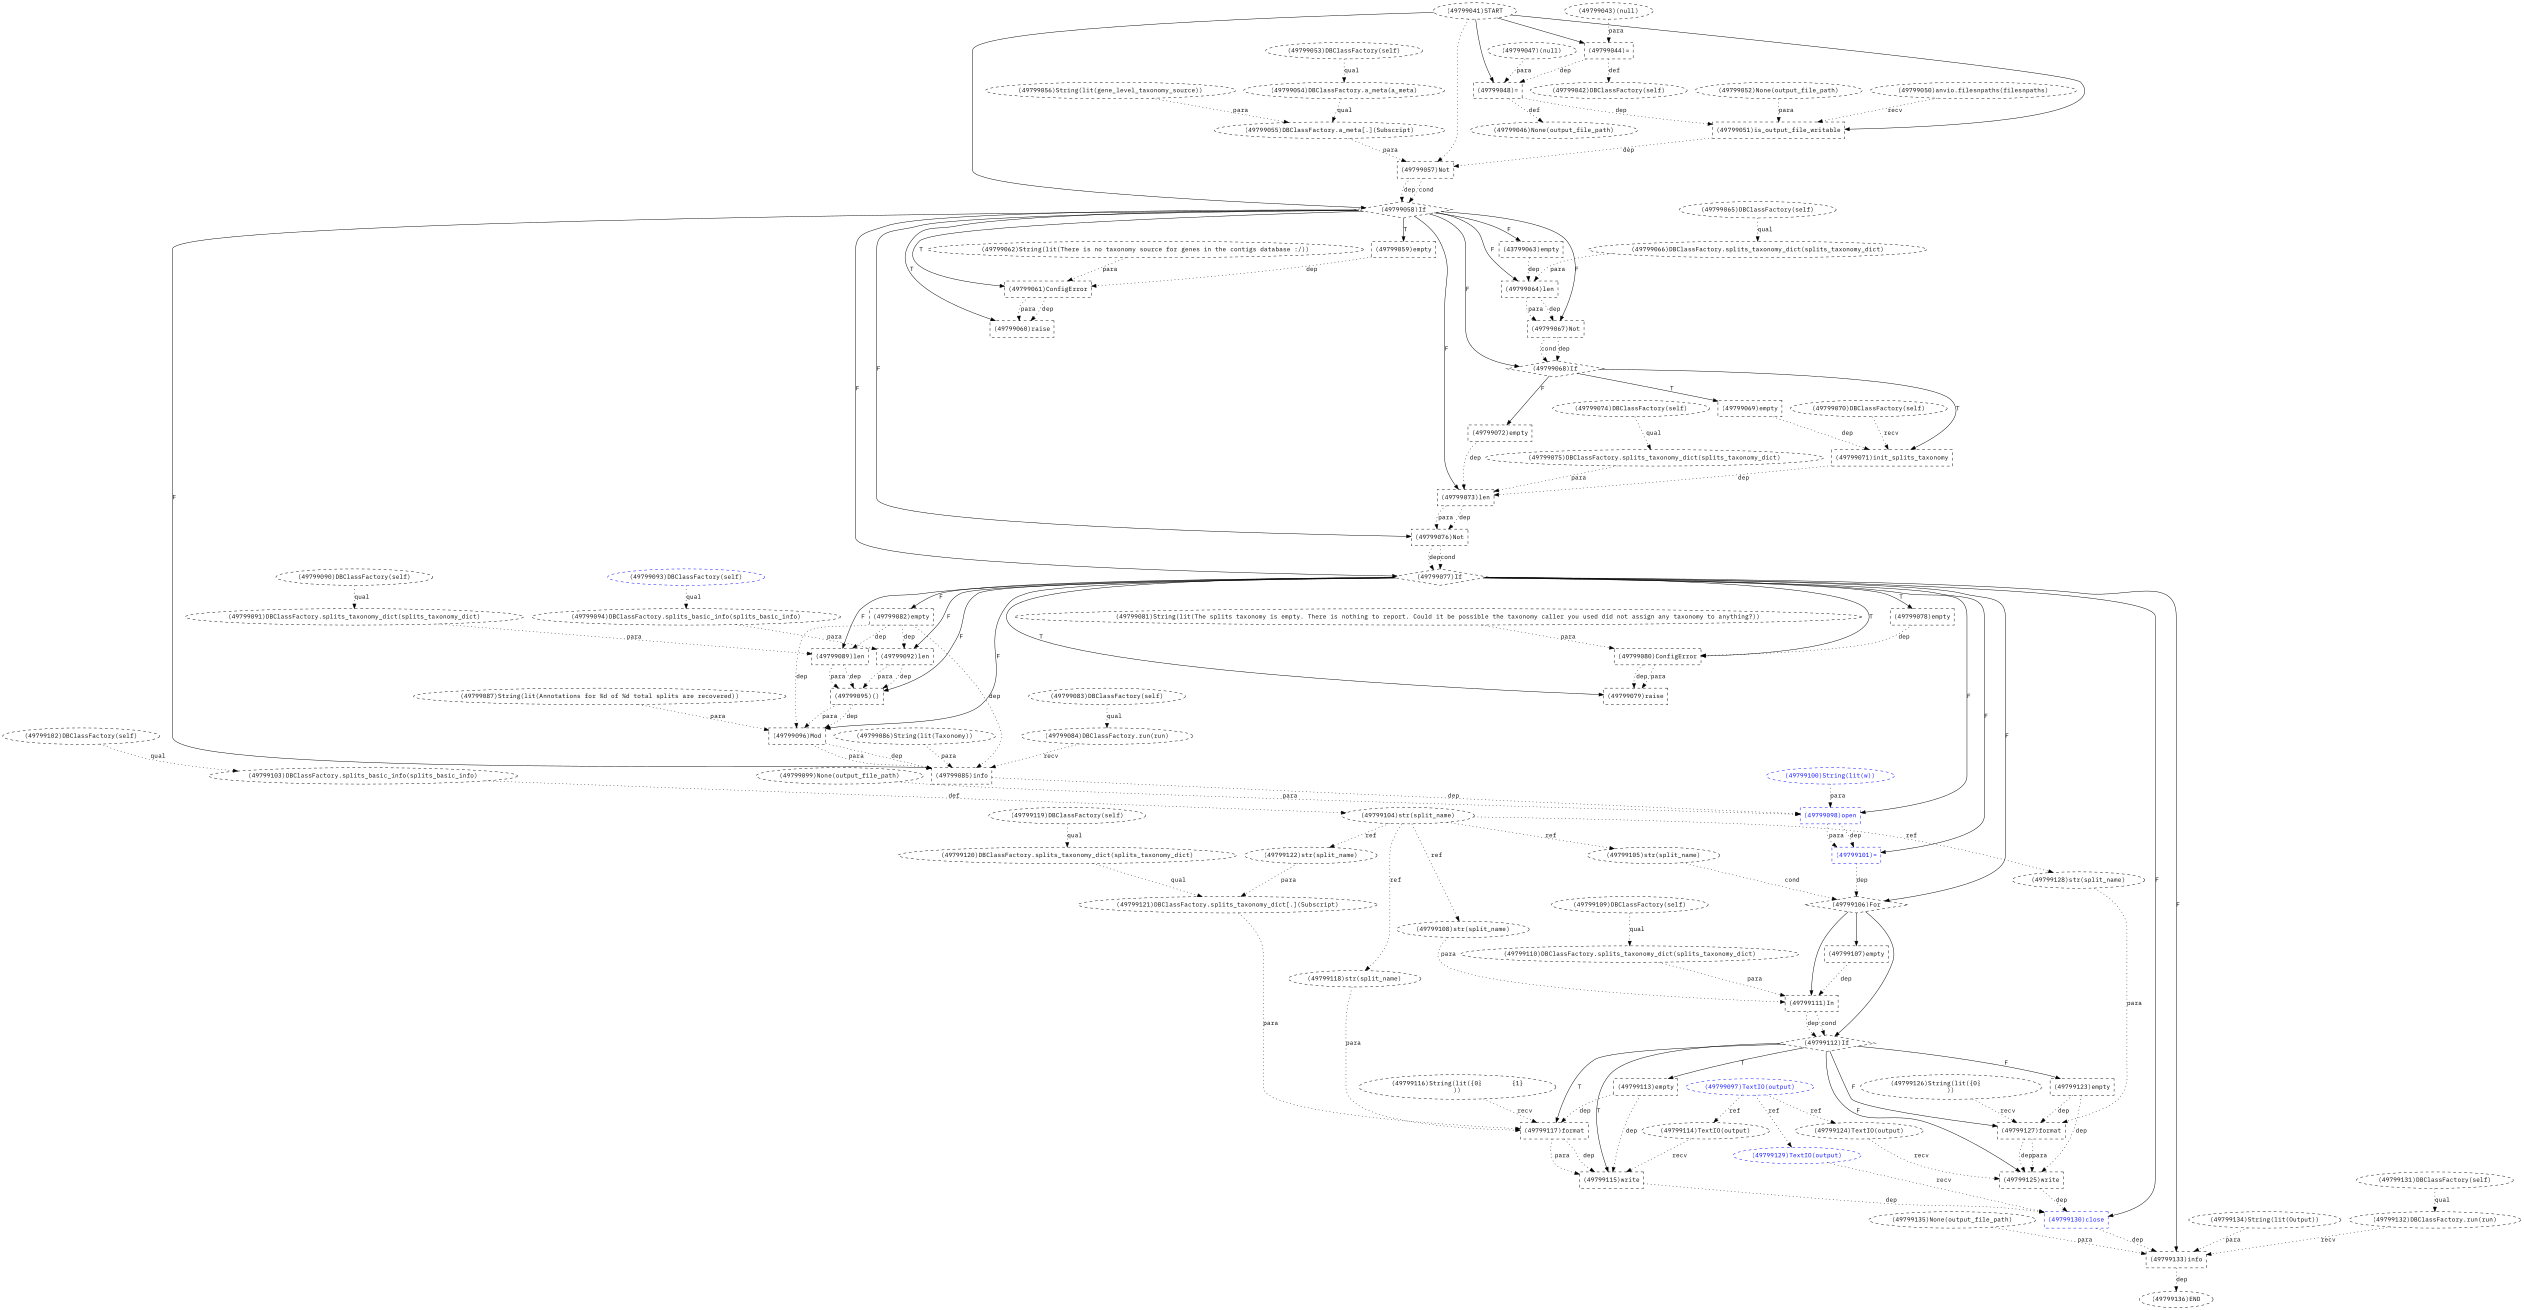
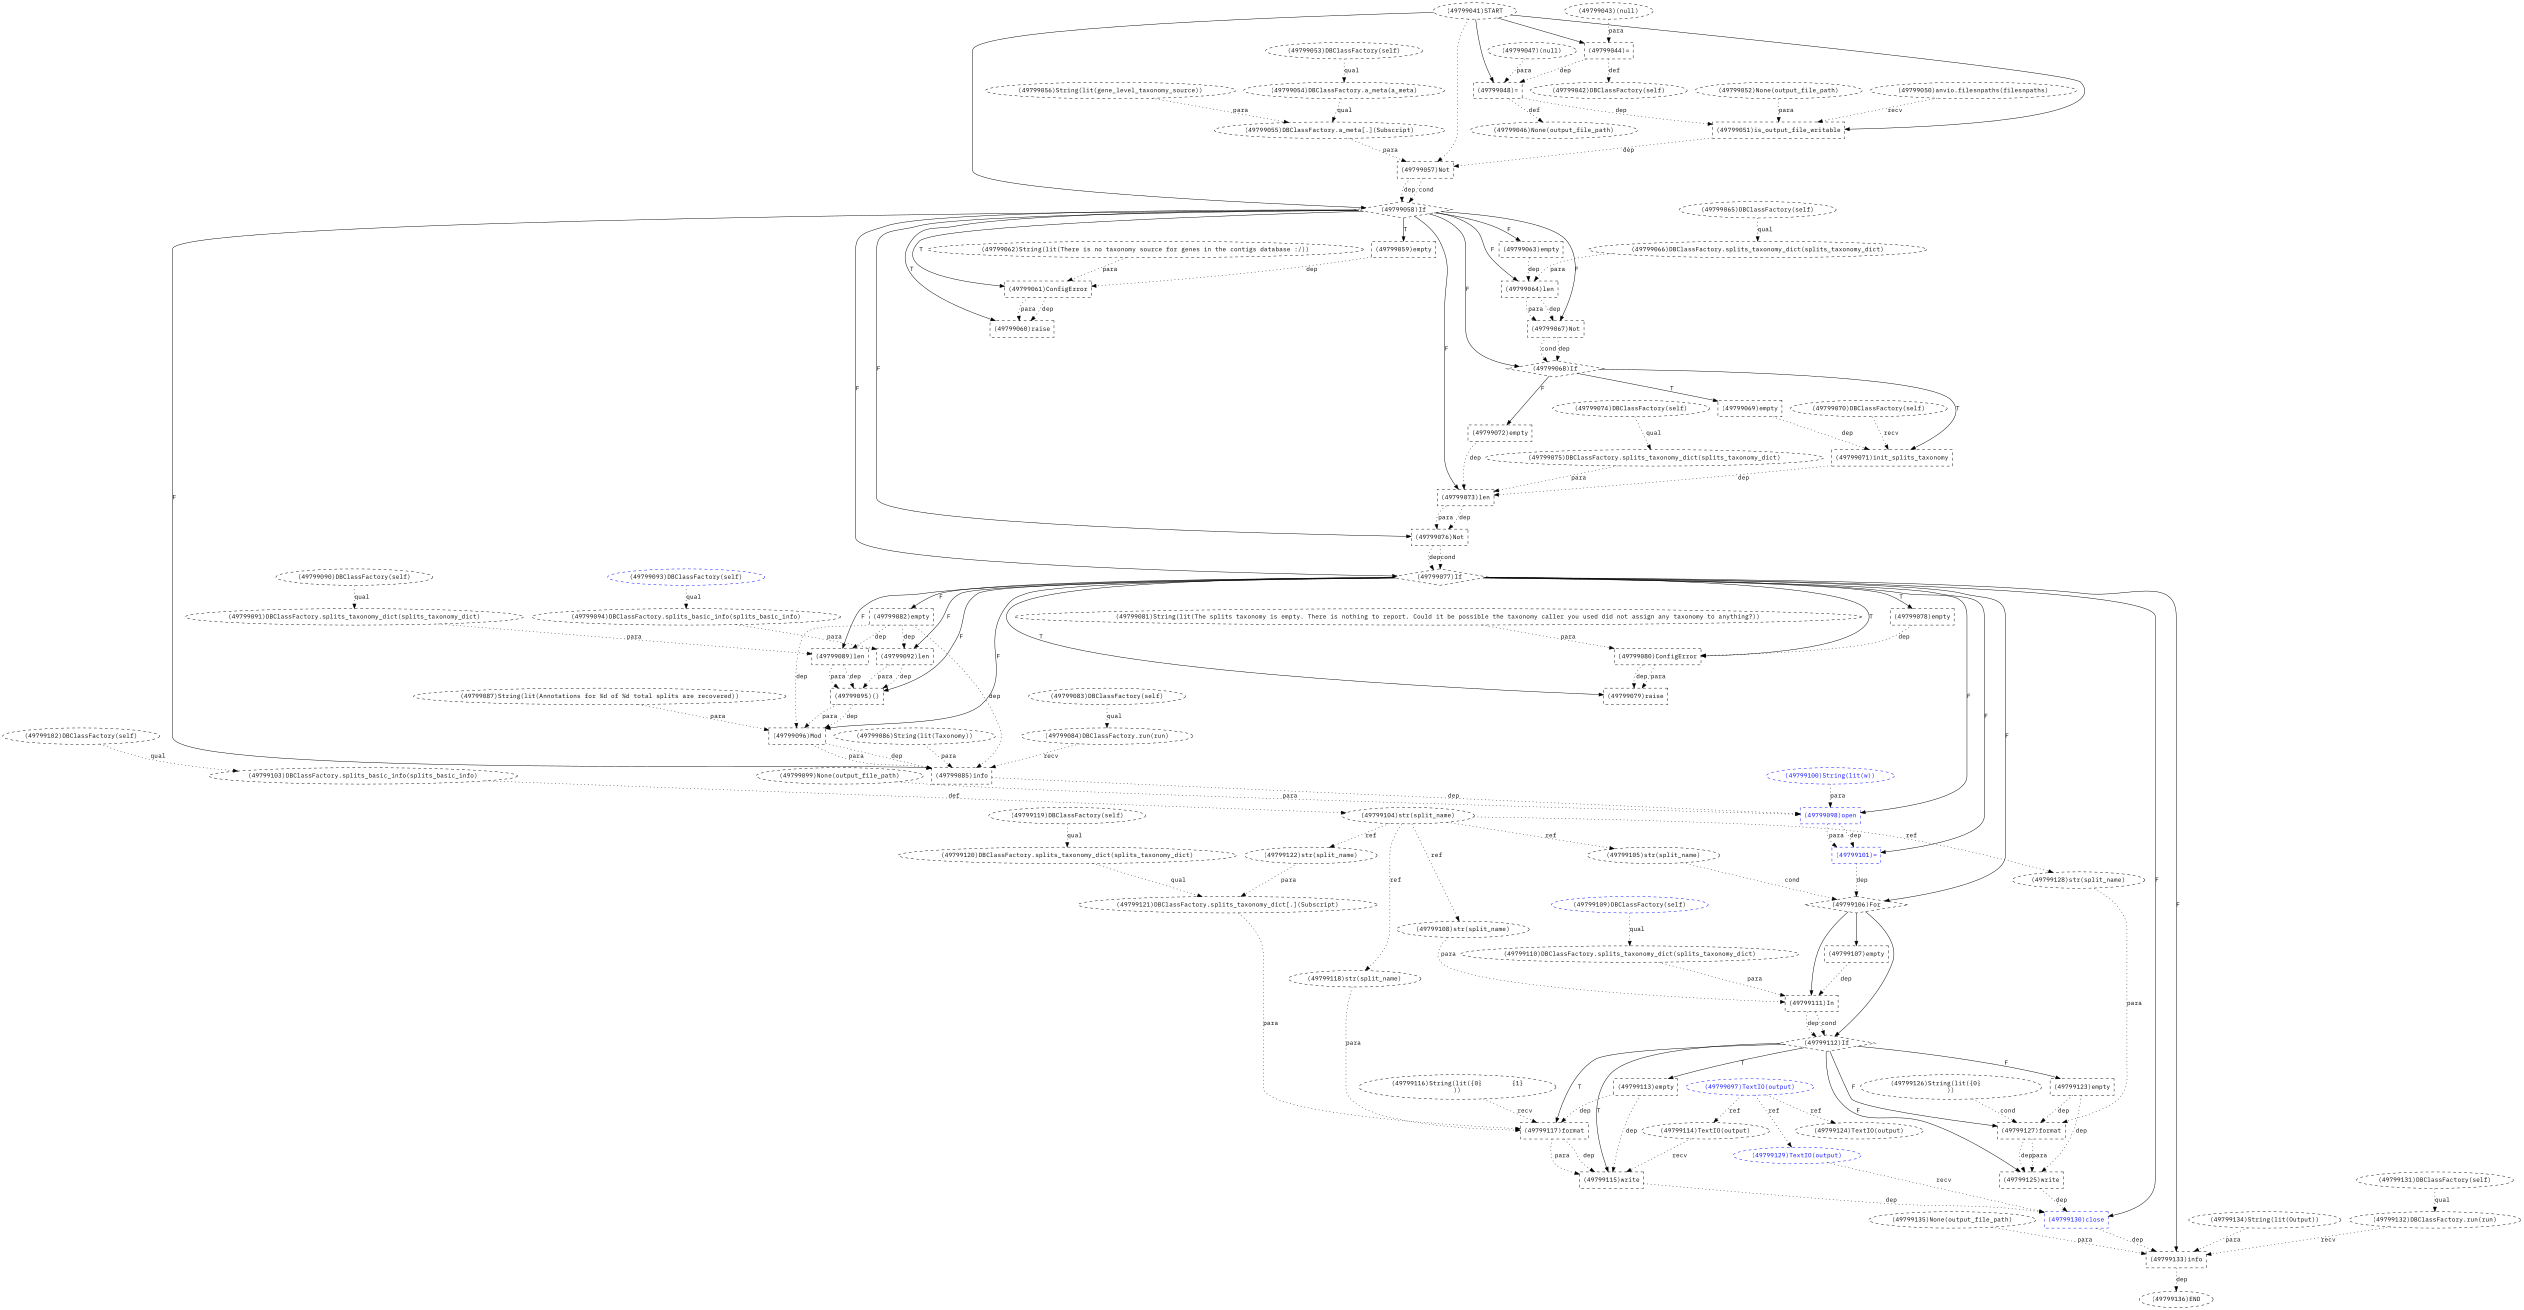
node "(43799063)empty": label "(43799063)empty" -> "(49799063)empty"
node "(49799109)DBClassFactory(self)": color black -> blue
edge "(49799126)String(lit({0} ))" -> "(49799127)format": label "recv" -> "cond"
edge "(49799124)TextIO(output)" -> "(49799125)write": removed, label "recv"
